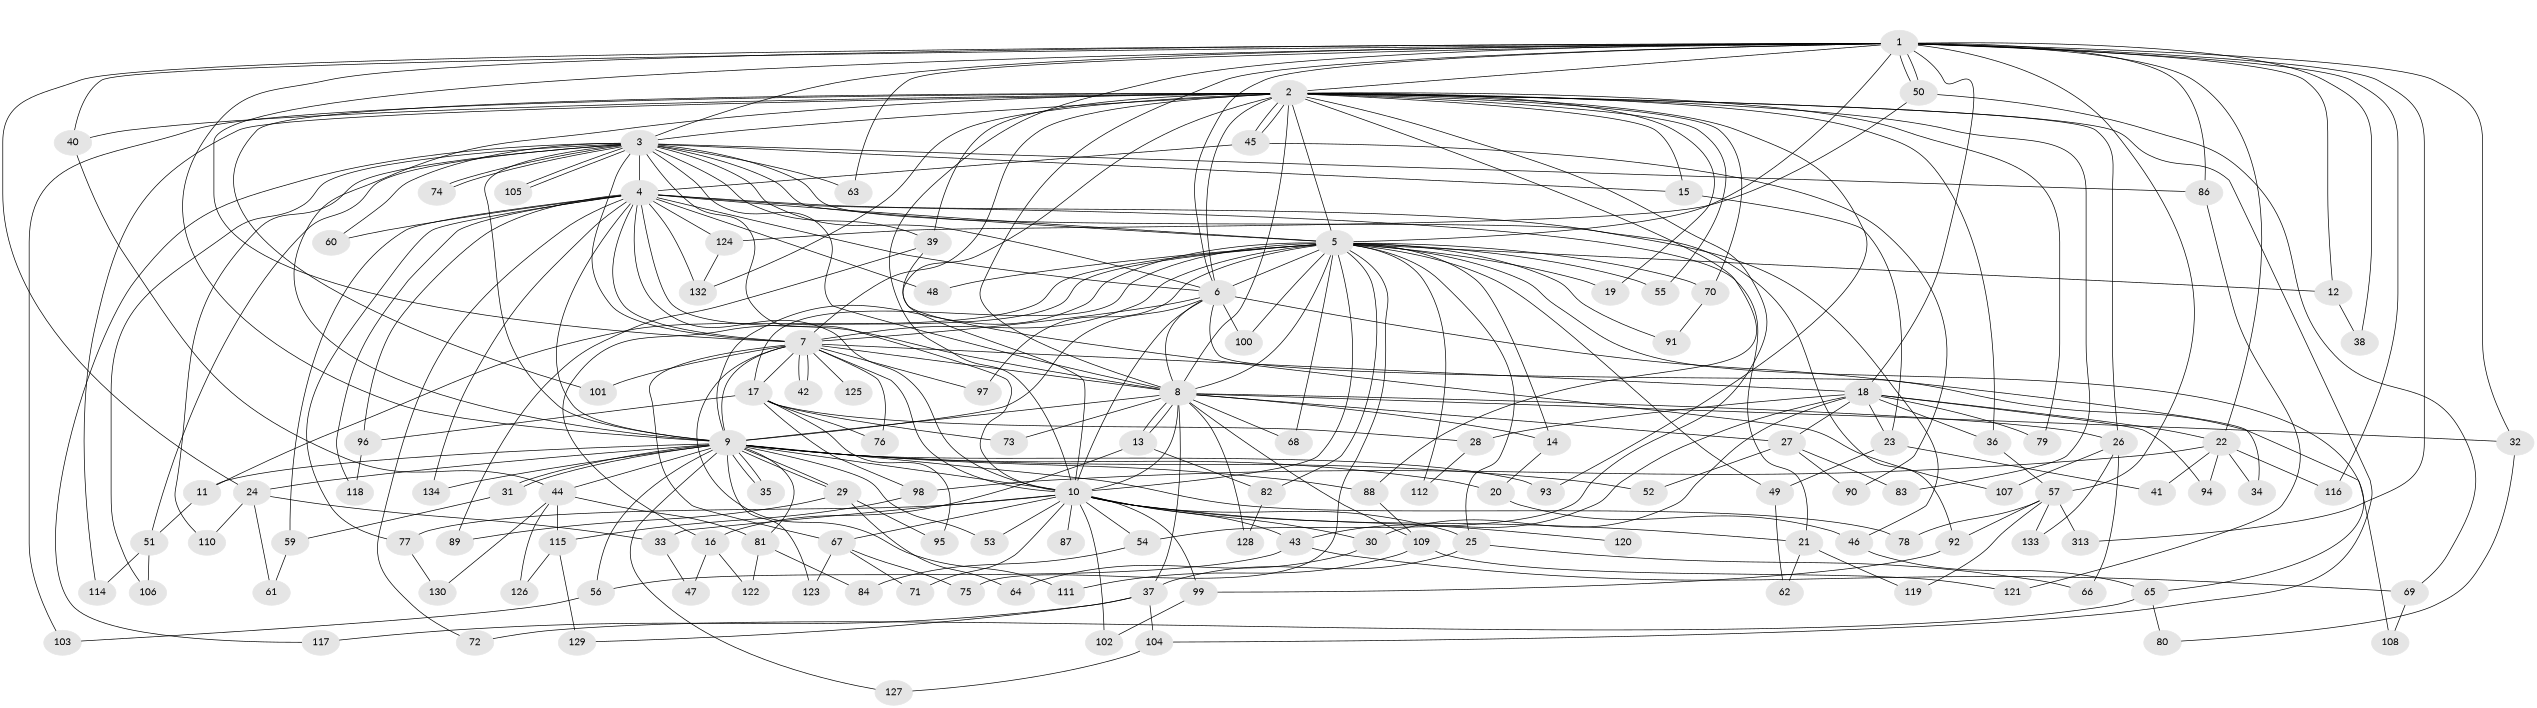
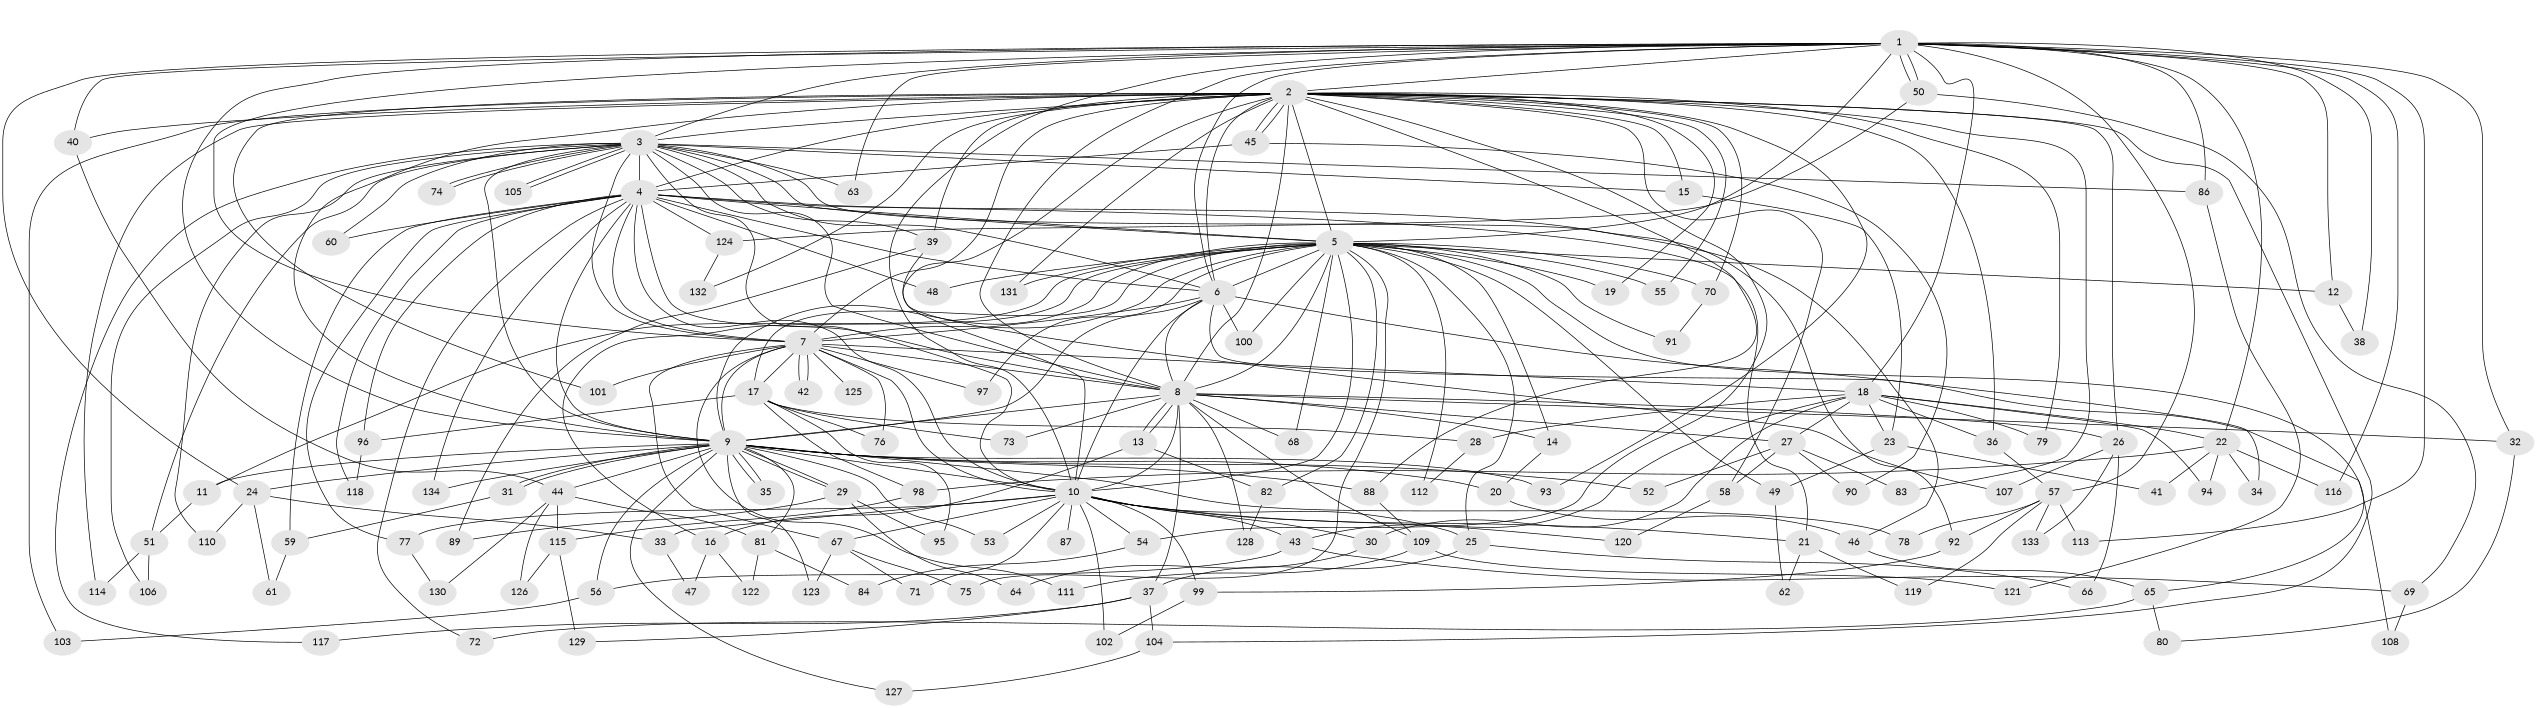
edge "4" -- "132": now "4" -- "2"
node "131": added
node "58": added
node "313": label "313" -> "113"
